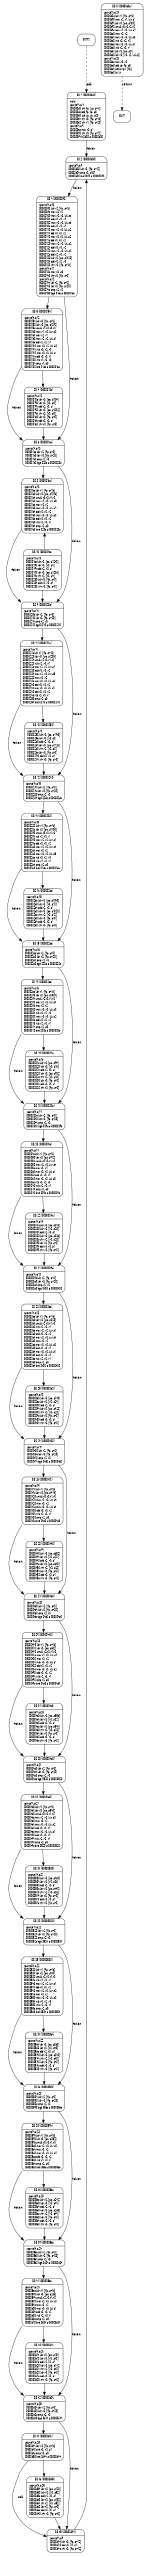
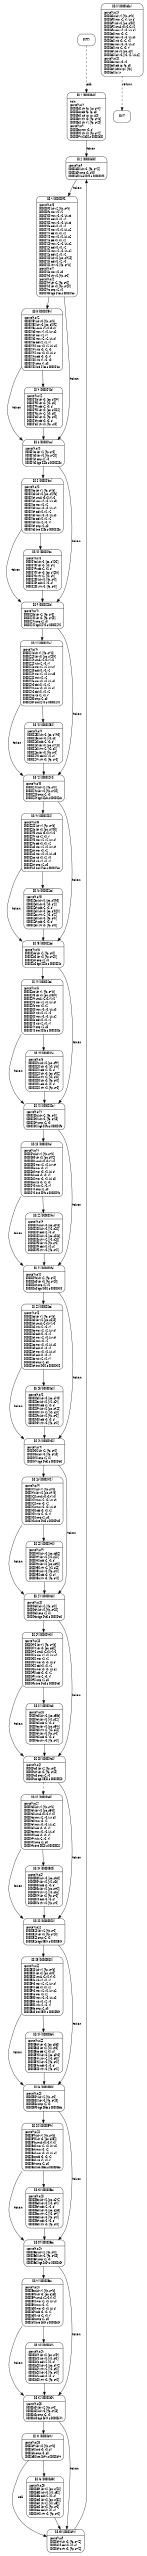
edge "BB 10 (000081ec)" -> "BB 8 (000081bc)": reversed
edge "BB 30 (000084c0)" -> "BB 32 (000084d0)": style solid -> dashed
node "BB 35 (00008530)": text "sparse84.c:22" -> "sparse14.c:22"
